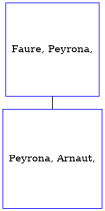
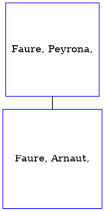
node "Peyrona, Arnaut,": label "Peyrona, Arnaut," -> "Faure, Arnaut,"
